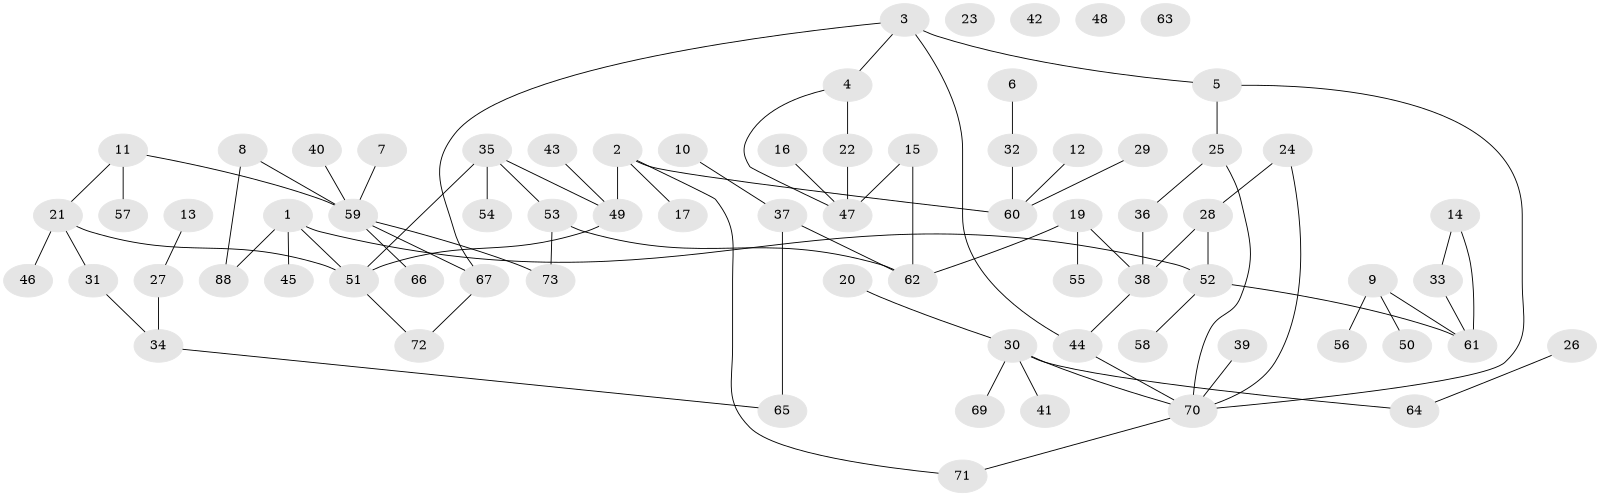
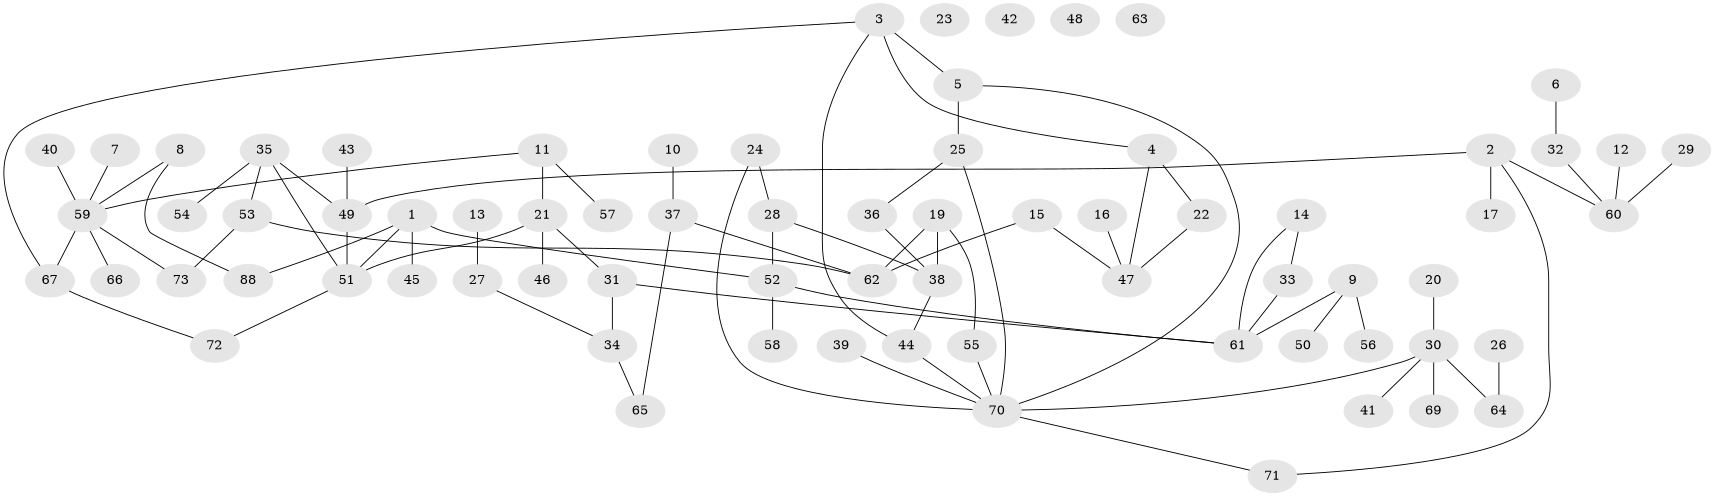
edge "31" -- "61": added
edge "55" -- "70": added
